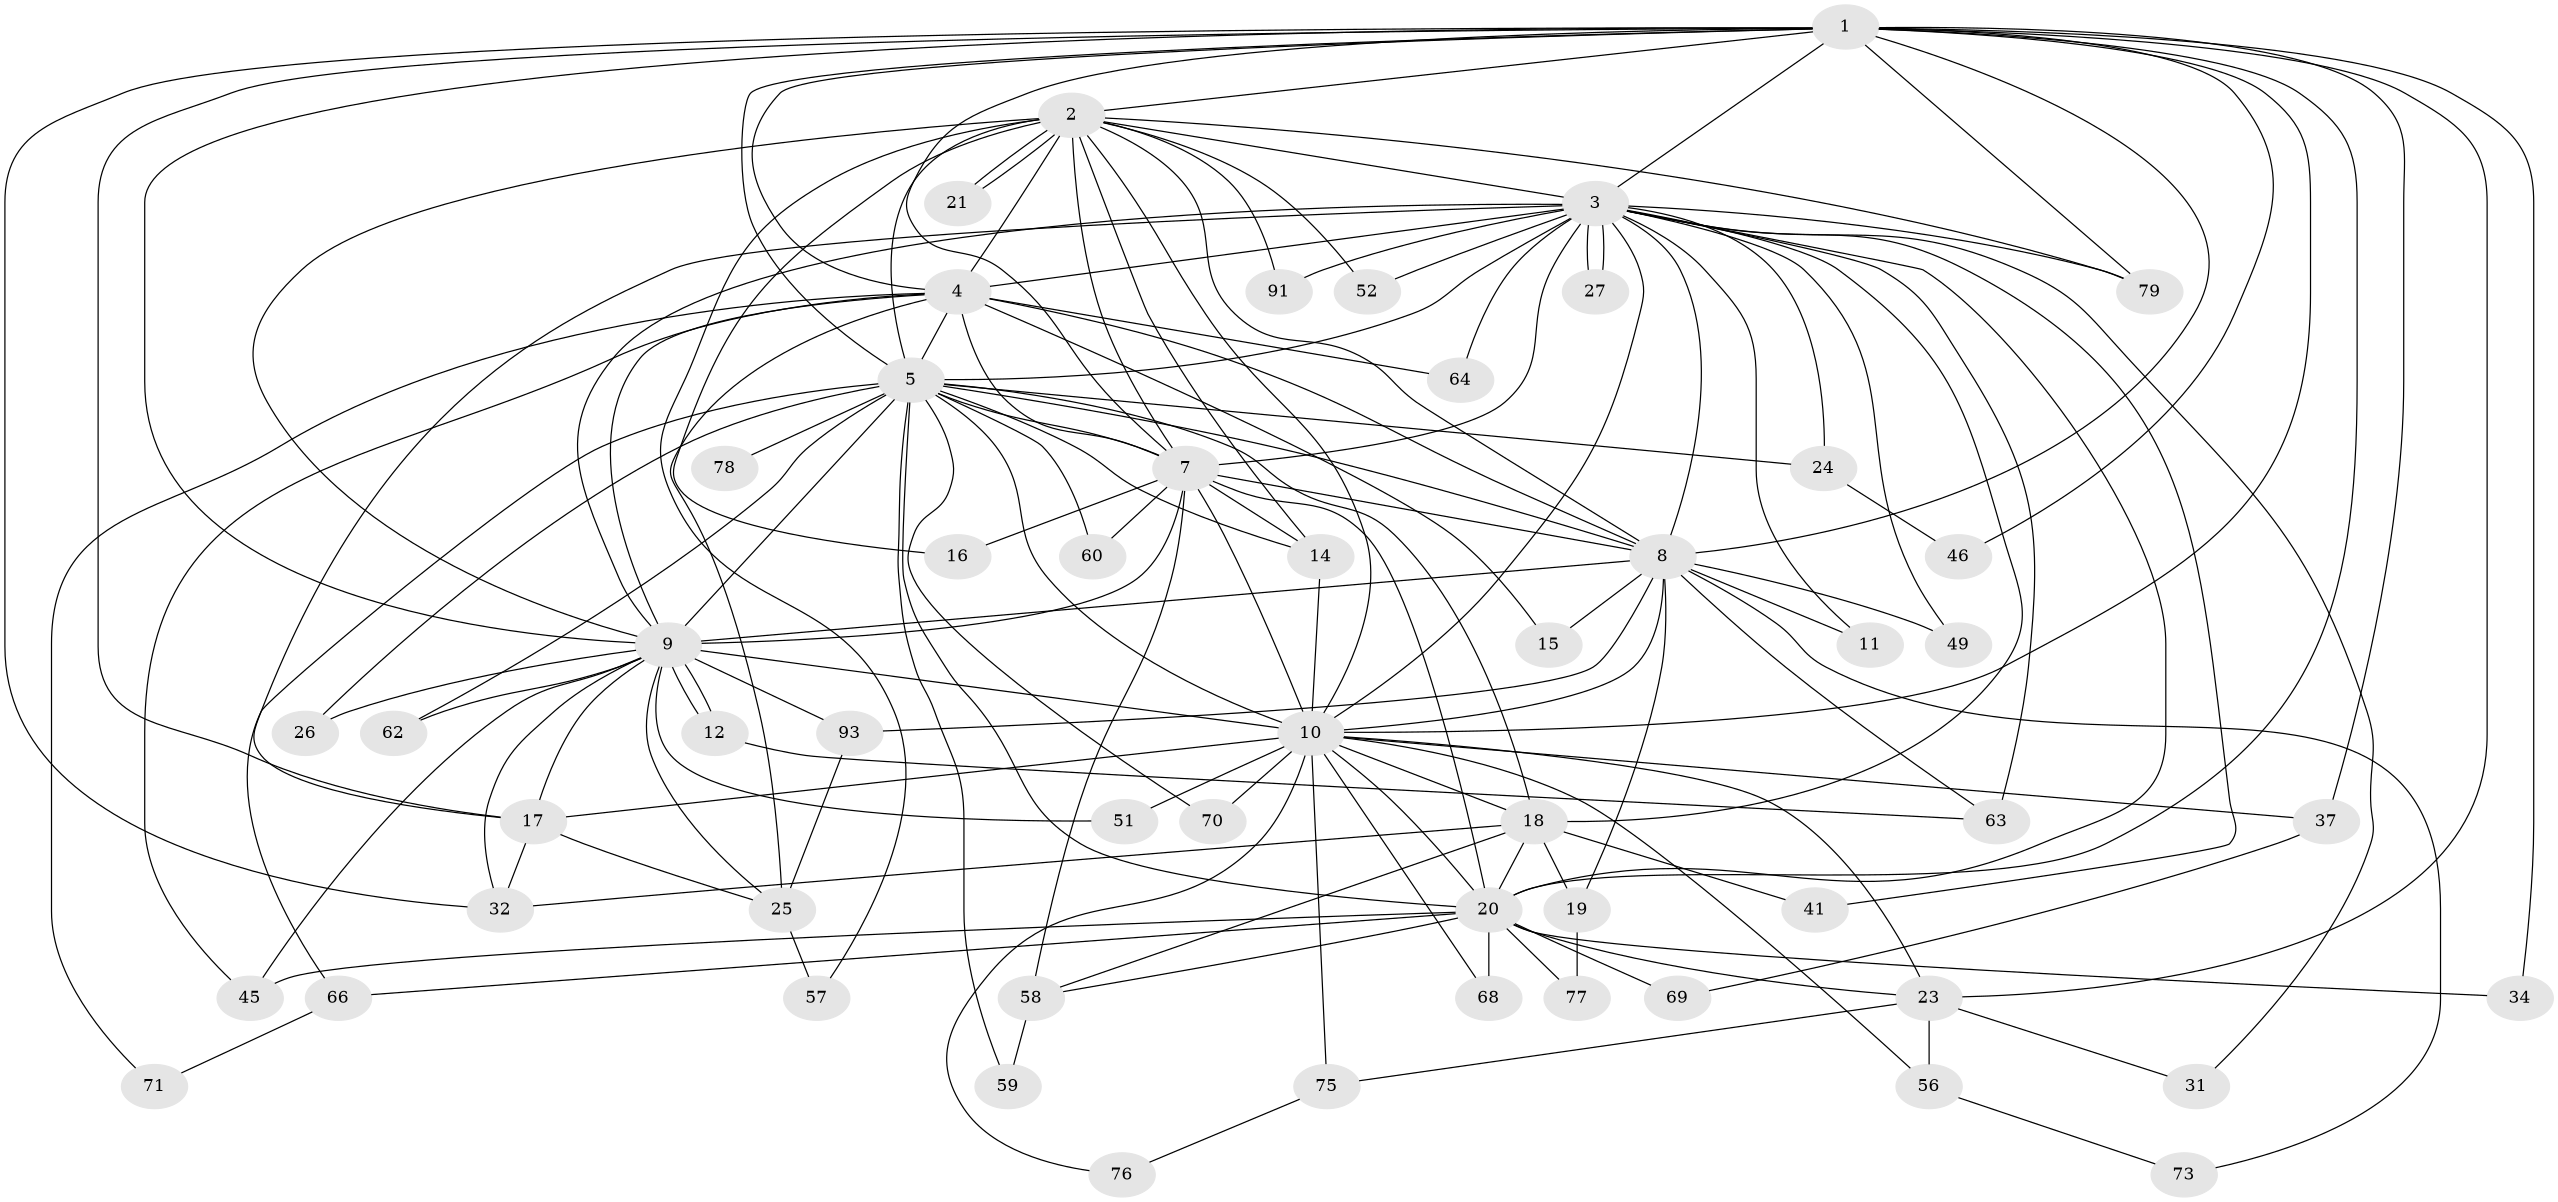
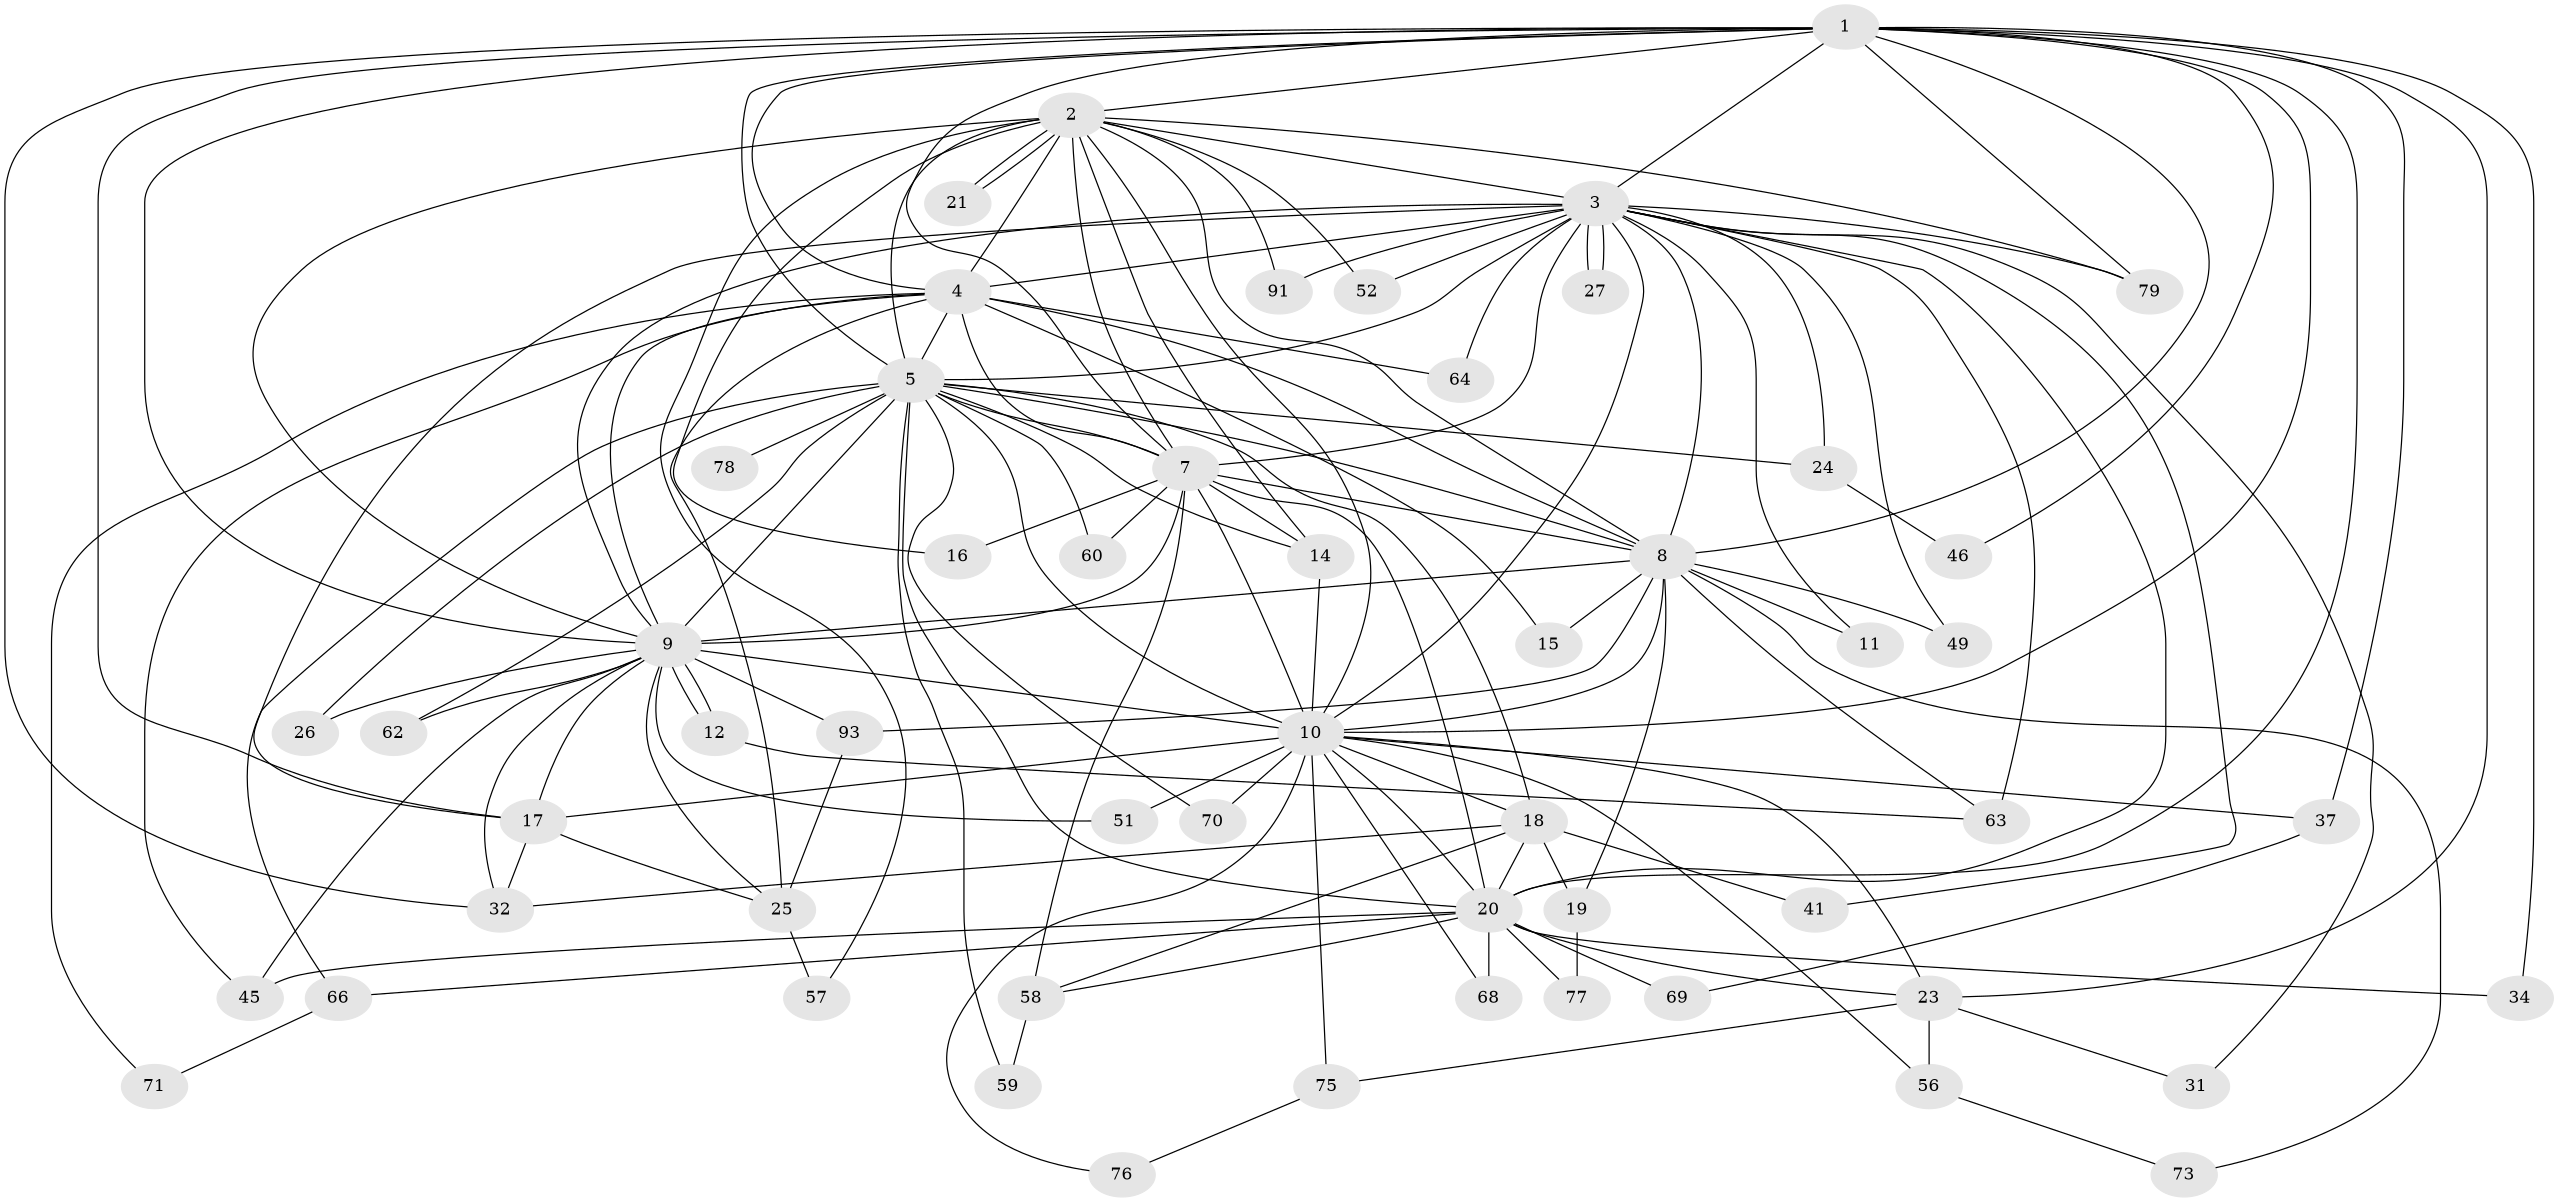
edge "3" -- "18": removed
